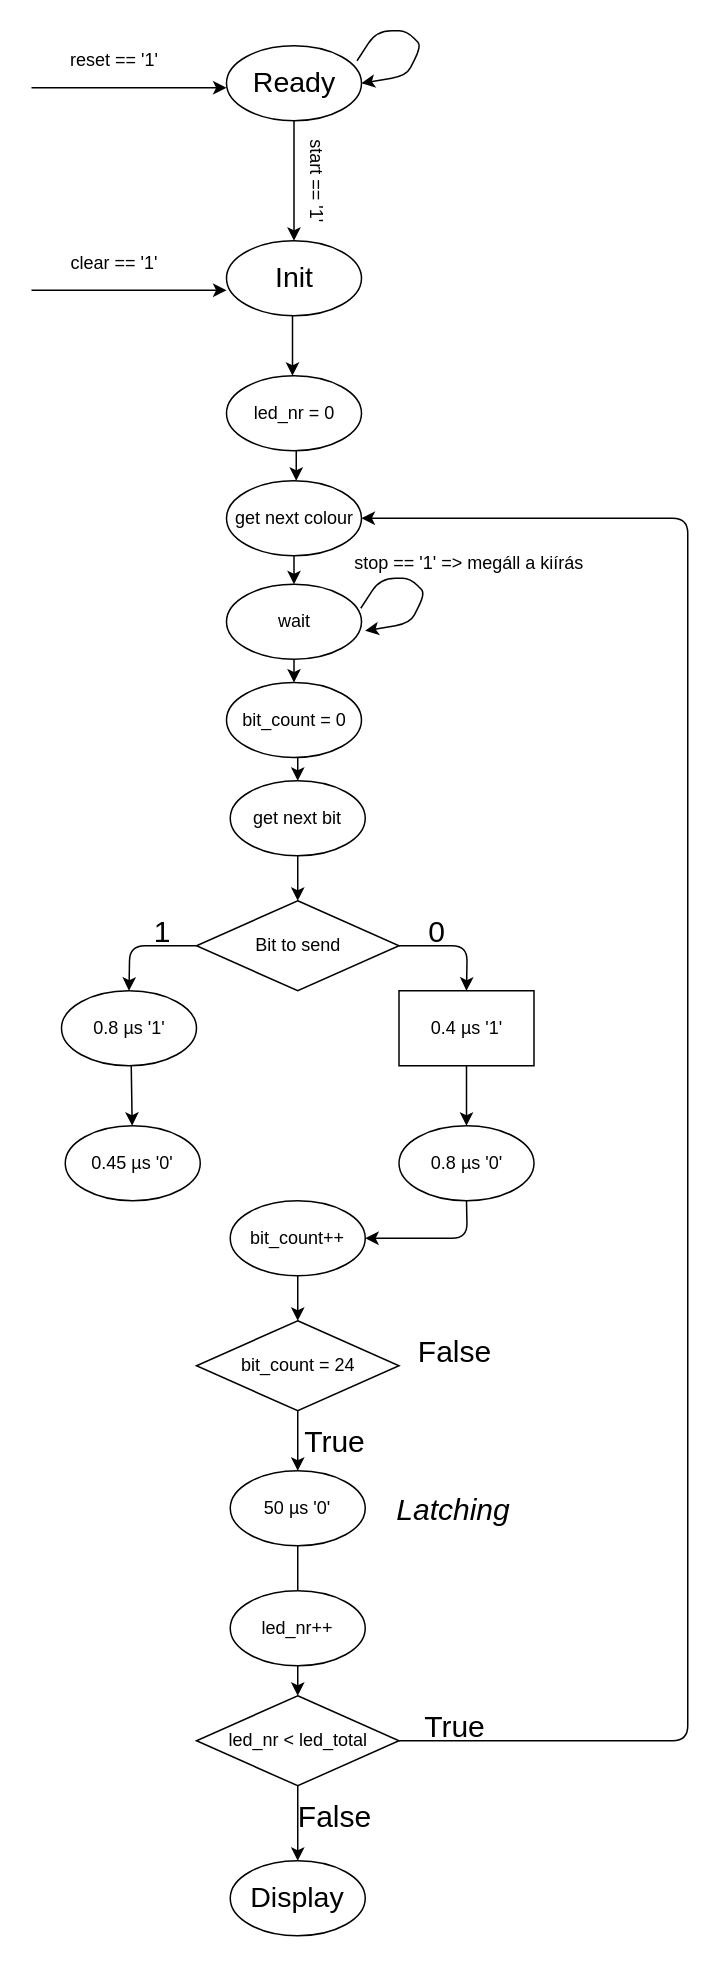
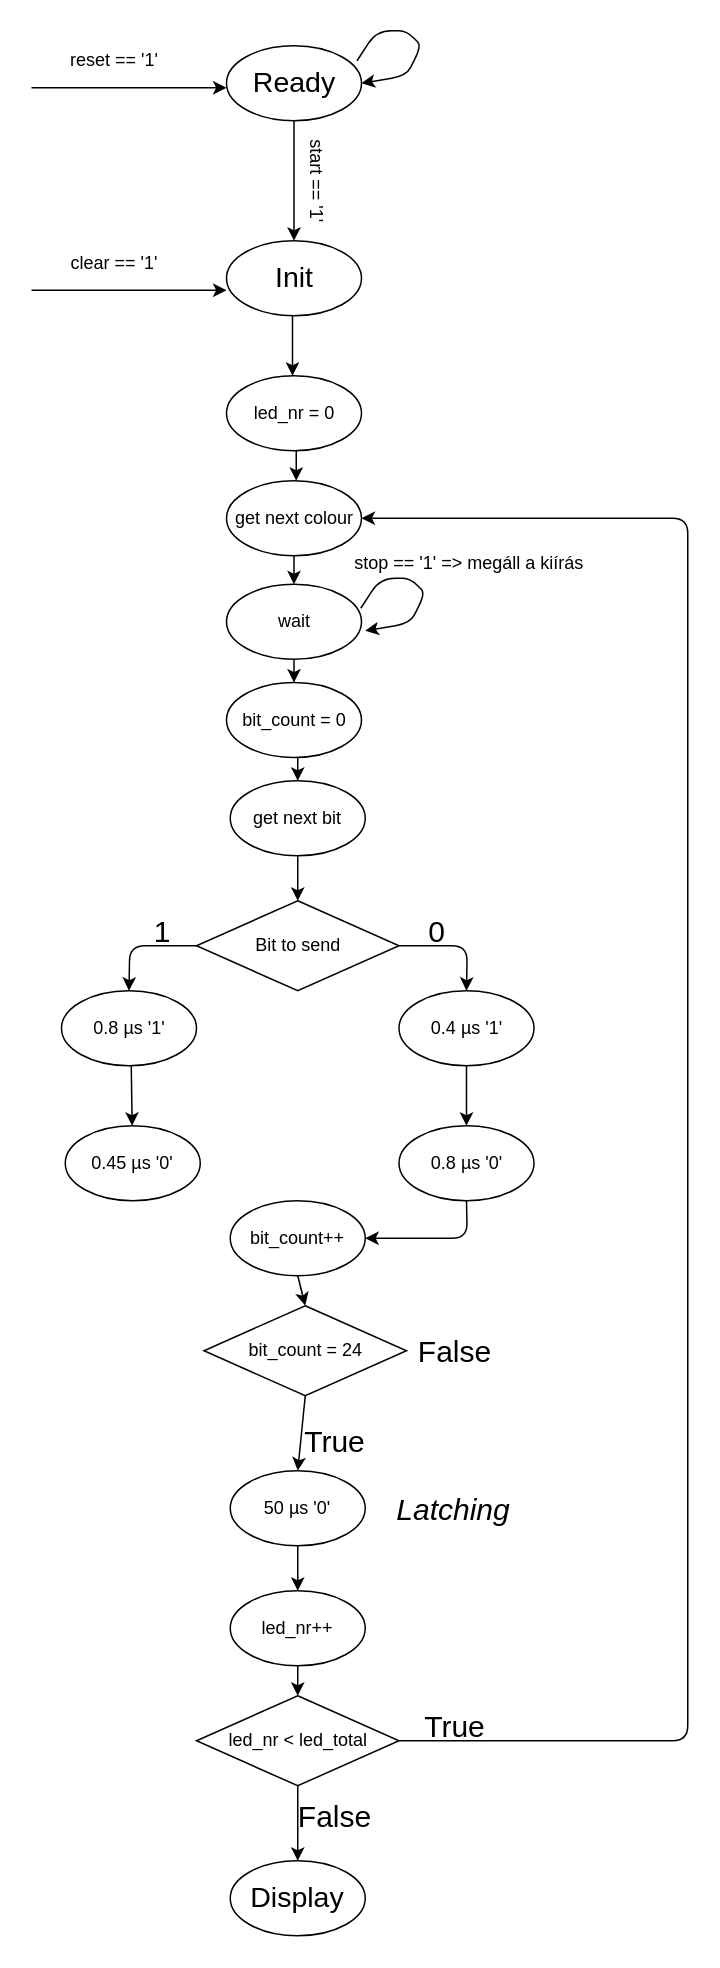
node "0.4 µs '1'": shape rectangle -> ellipse
node "bit_count = 24": moved (298, 1366) -> (305, 1351)
edge "50 µs '0'" -- "led_nr++": arrowhead none -> classic
